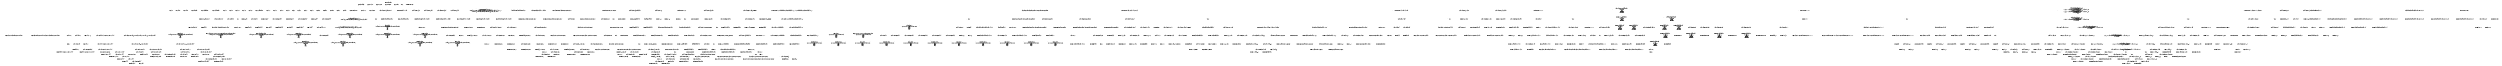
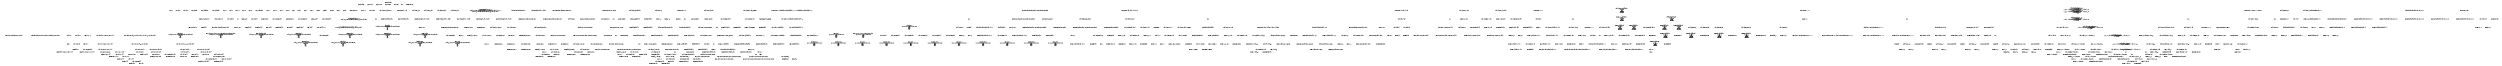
node "(FIELD_IDENTIFIER,freq,freq)": added
